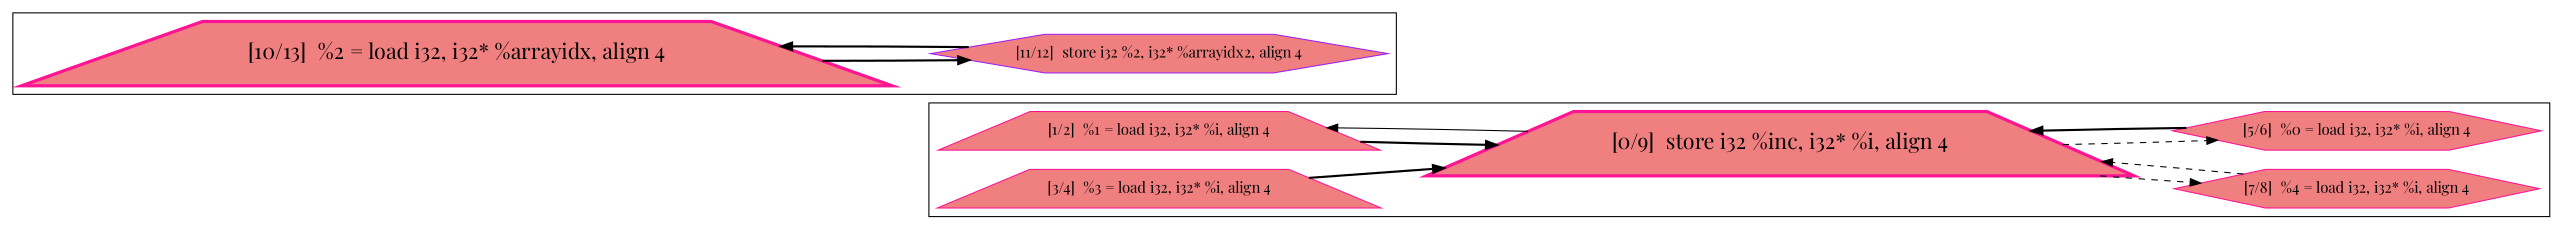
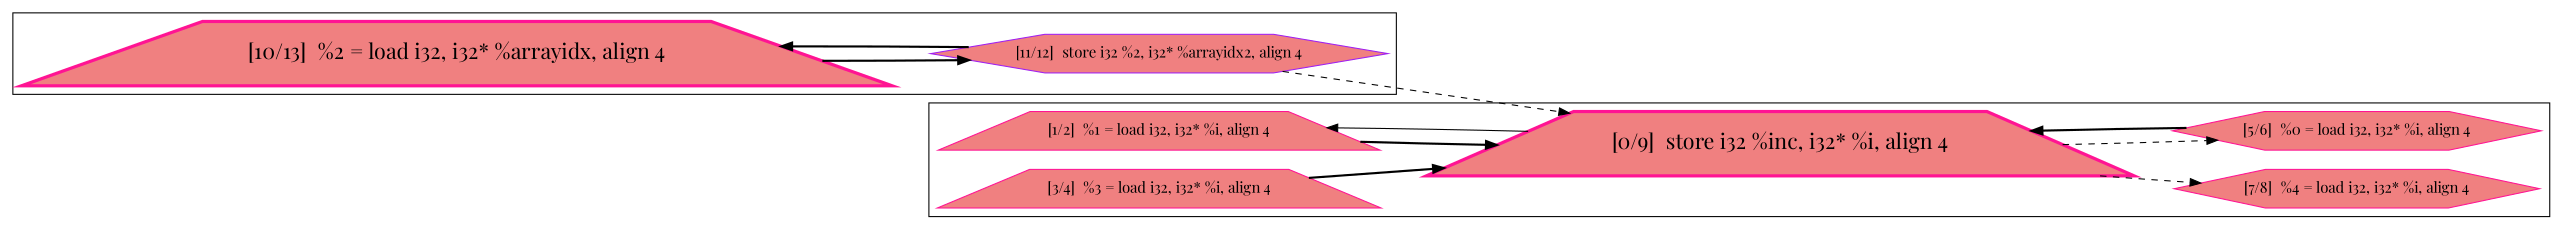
edge "[7/8]  %4 = load i32, i32* %i, align 4" -> "[0/9]  store i32 %inc, i32* %i, align 4": now "[11/12]  store i32 %2, i32* %arrayidx2, align 4" -> "[0/9]  store i32 %inc, i32* %i, align 4"
